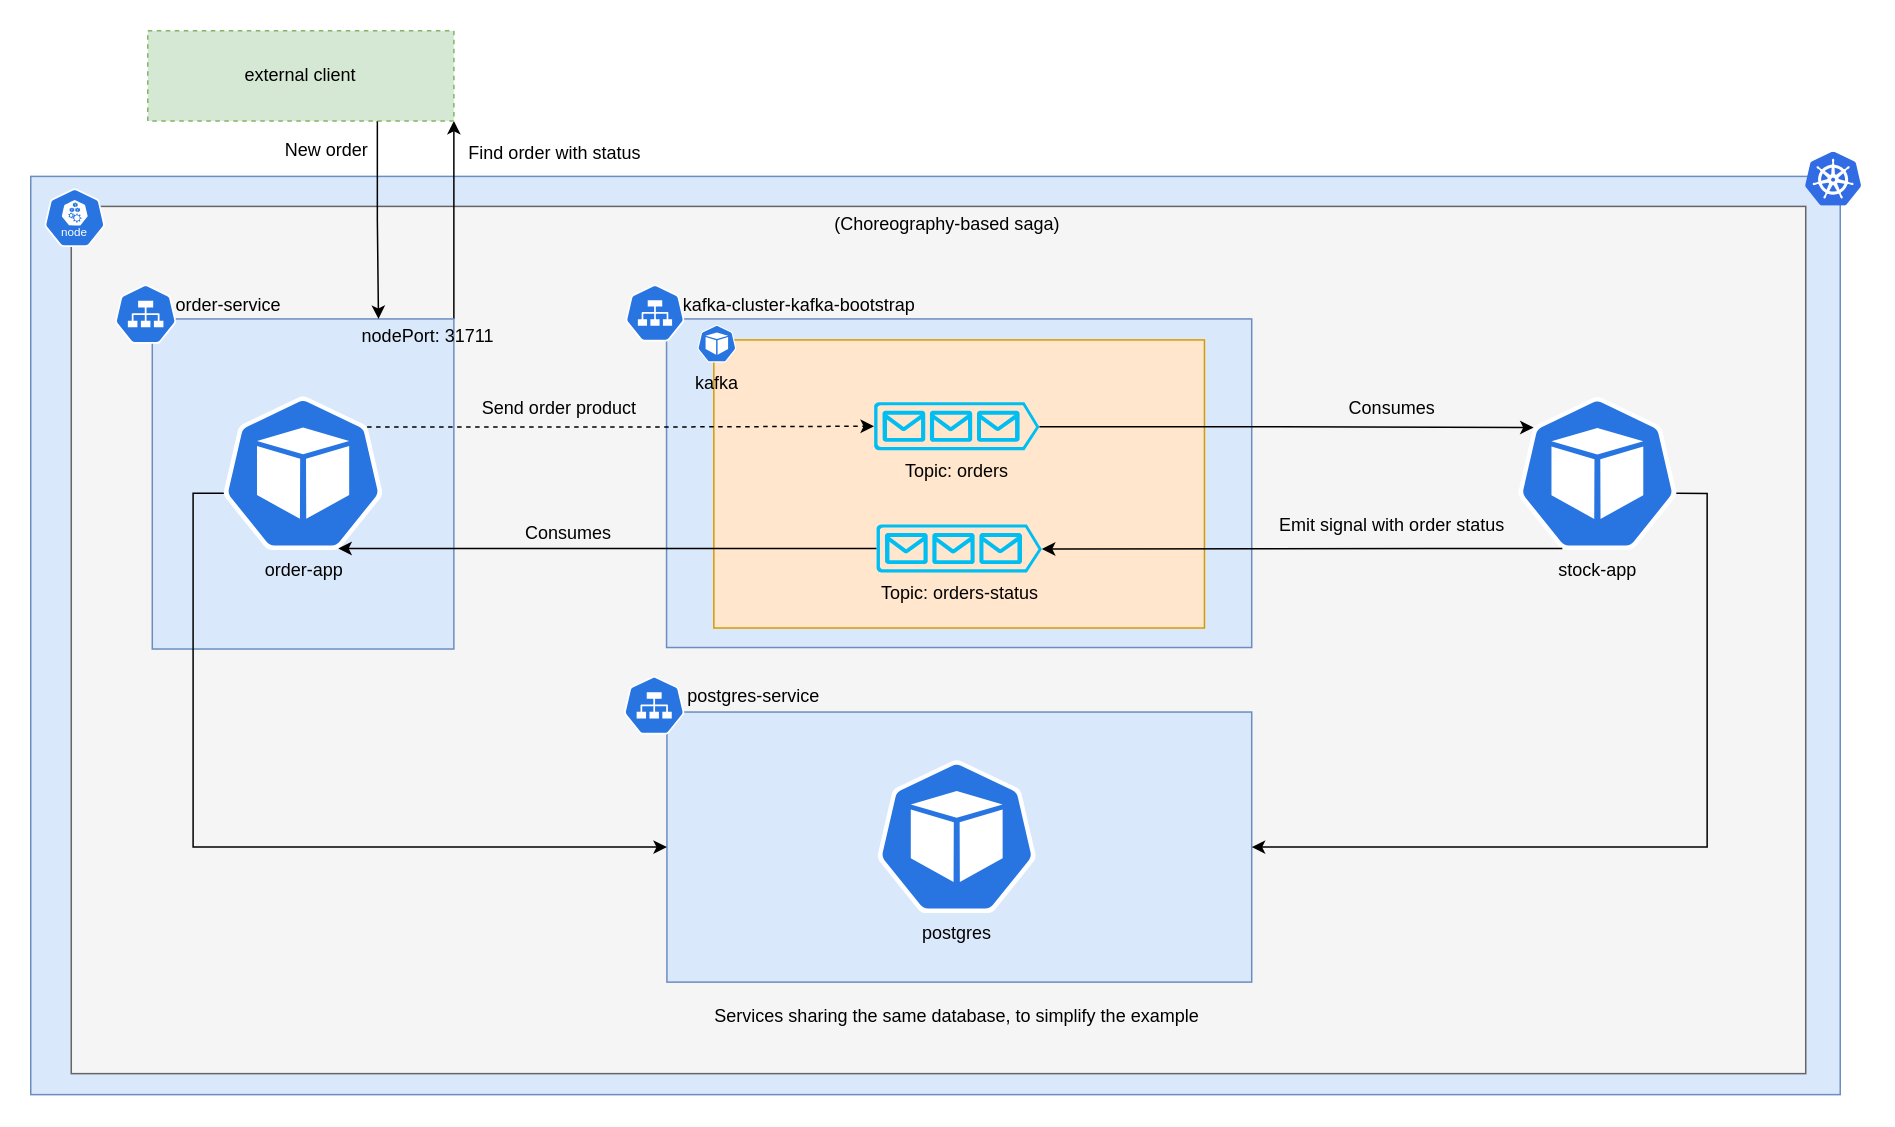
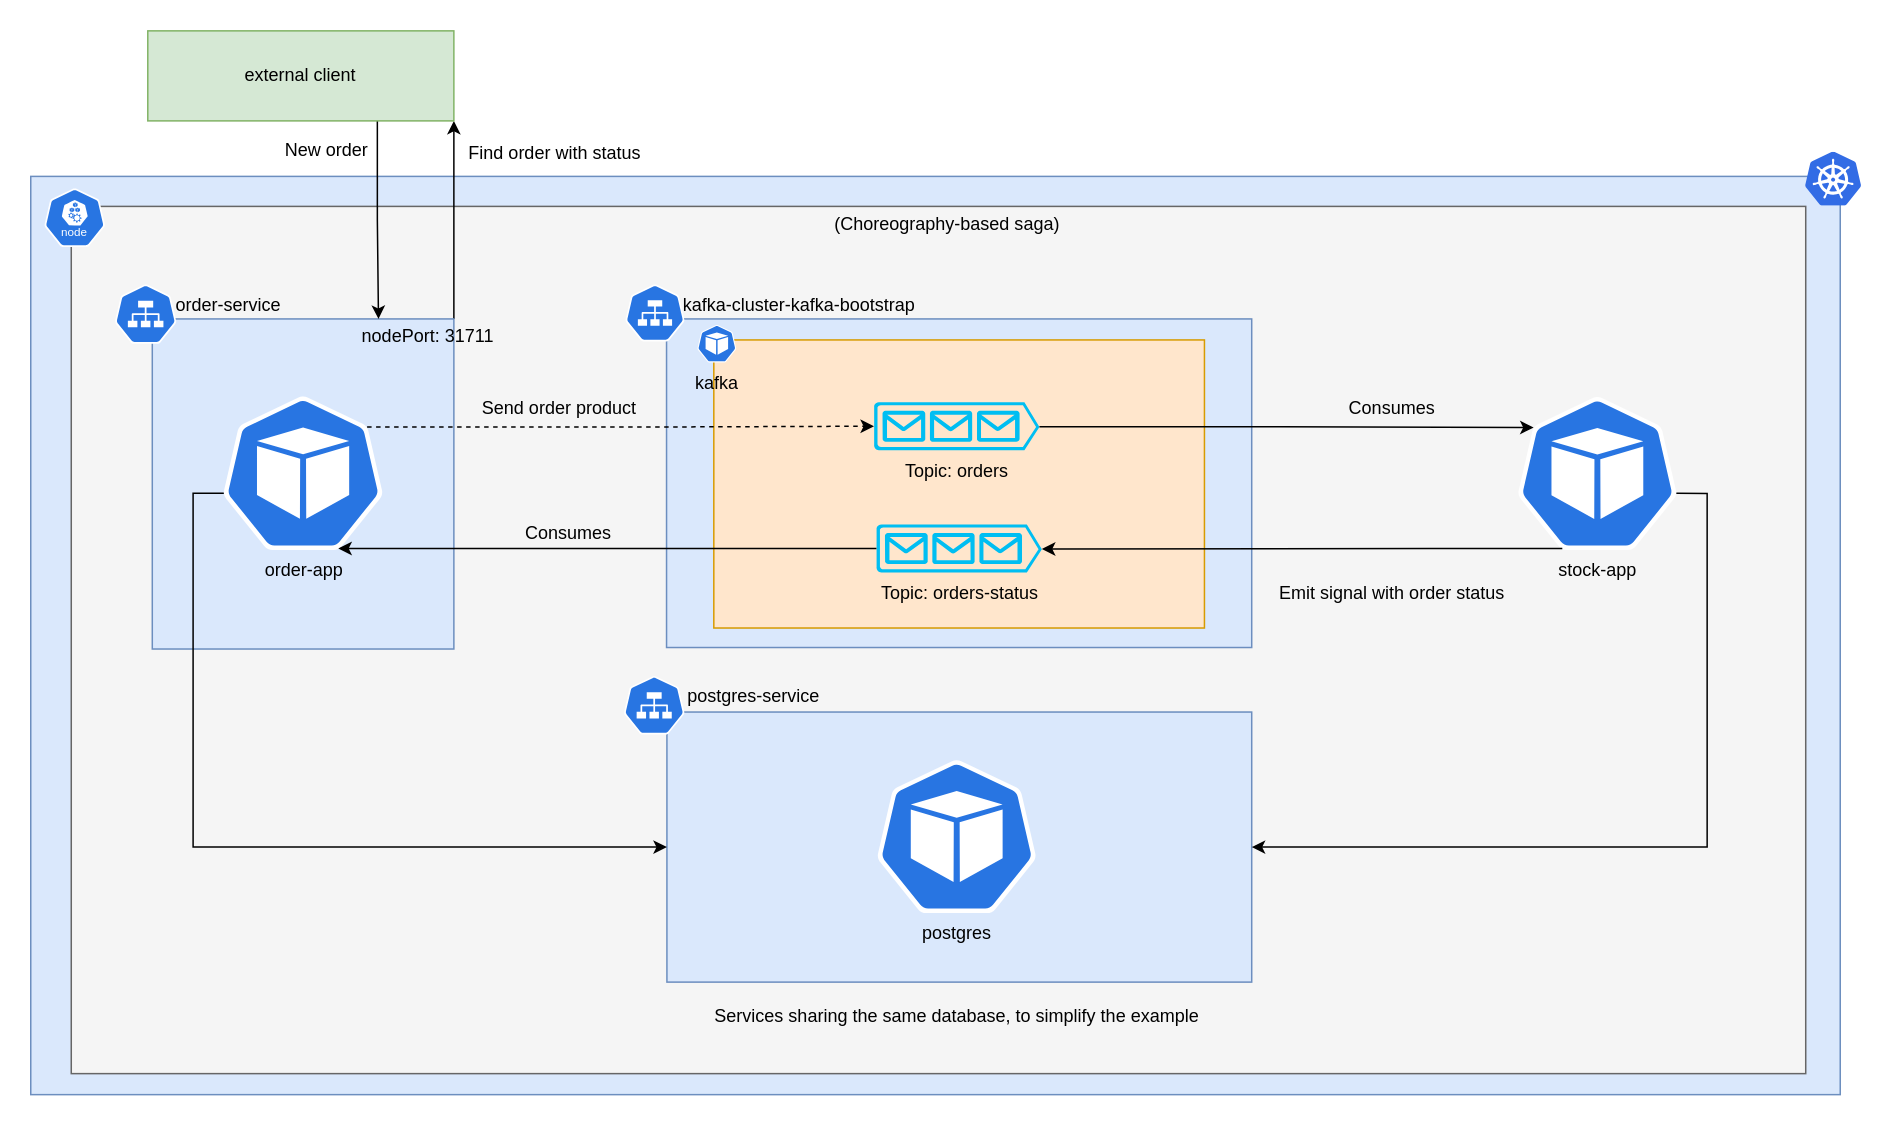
node "external client": style dashed -> solid
node "Emit signal with order status": moved (1391, 526) -> (1391, 593)
